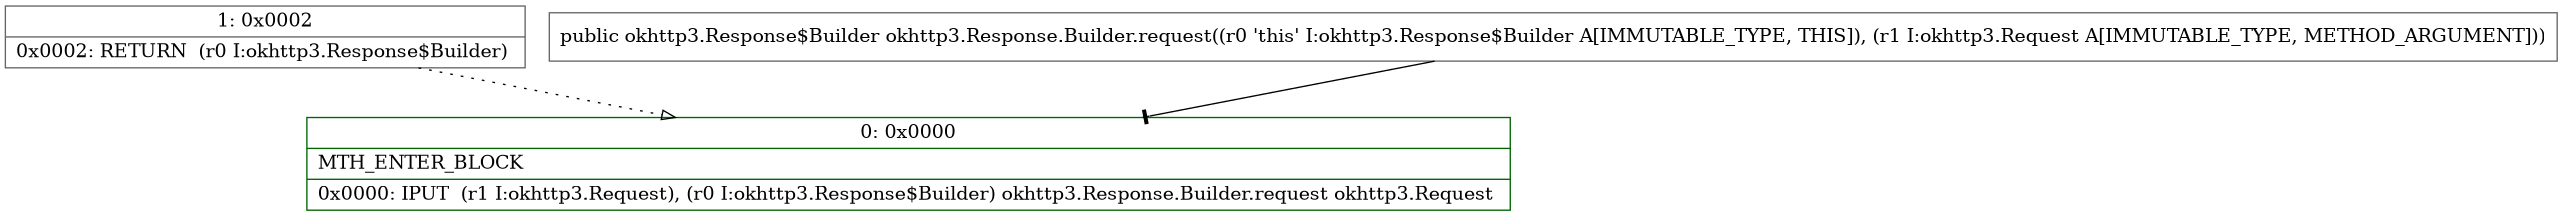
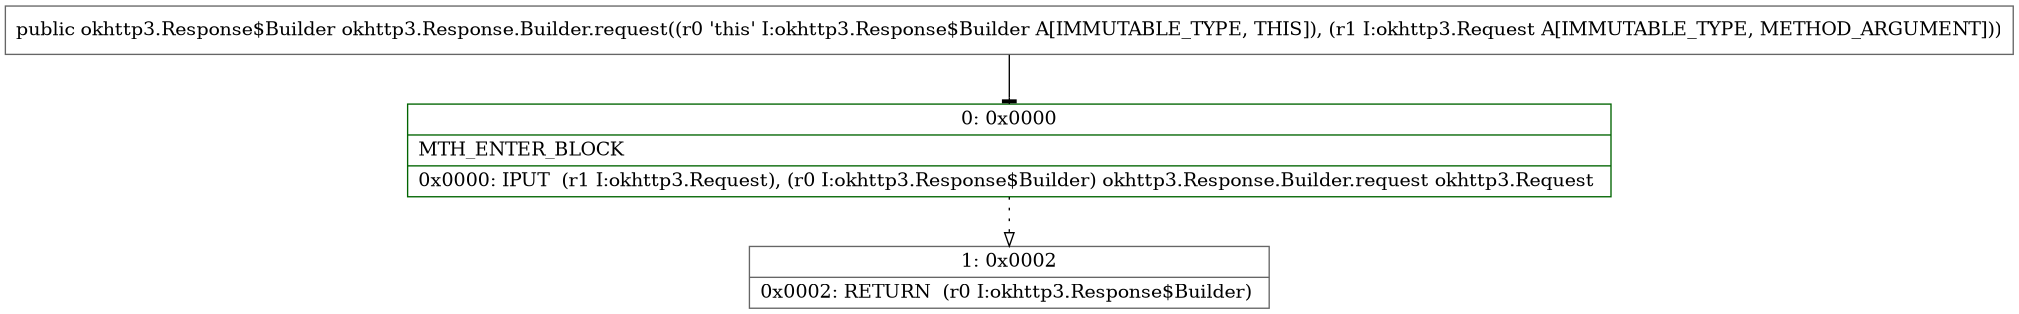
edge "1: 0x0002" -> "0: 0x0000": reversed
